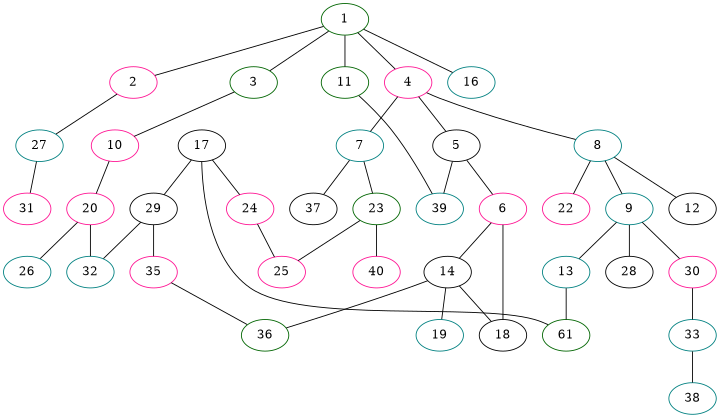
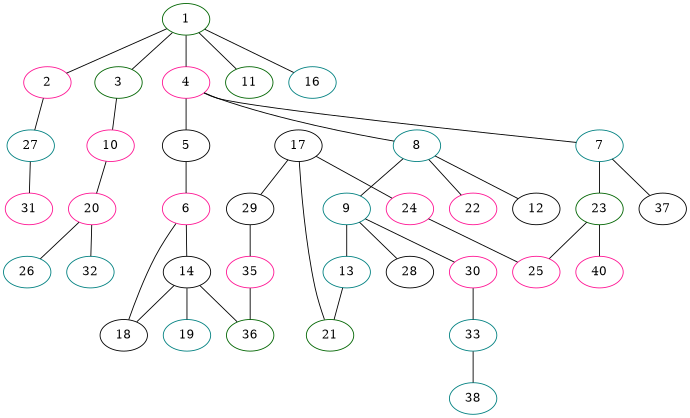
node "39": removed
edge "29" -- "32": removed
node "61": label "61" -> "21"
